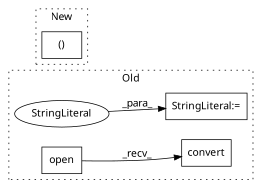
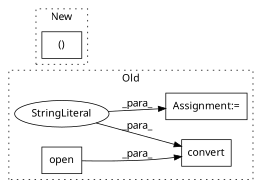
node "StringLiteral:=": label "StringLiteral:=" -> "Assignment:="
edge "StringLiteral" -> "convert": added, label "_para_"
edge "open" -> "convert": label "_recv_" -> "_para_"
